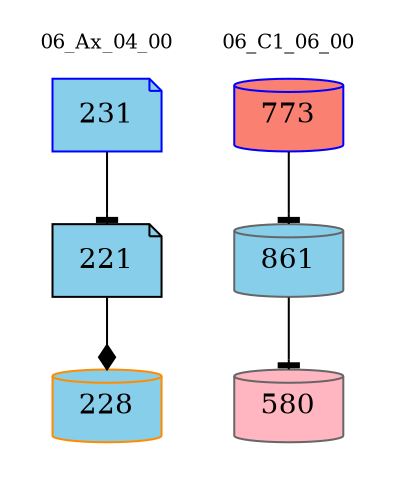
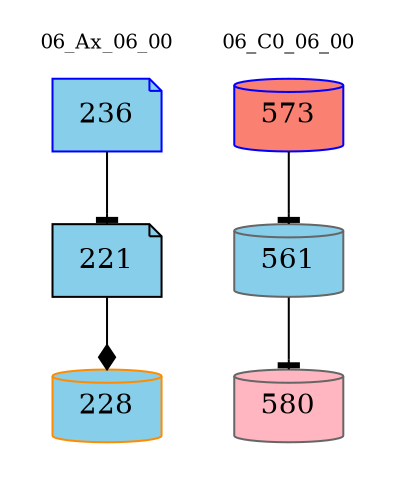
cluster "06_Ax_04_00": label "06_Ax_04_00" -> "06_Ax_06_00"
cluster "06_C1_06_00": label "06_C1_06_00" -> "06_C0_06_00"
node "231": label "231" -> "236"
node "773": label "773" -> "573"
node "861": label "861" -> "561"
